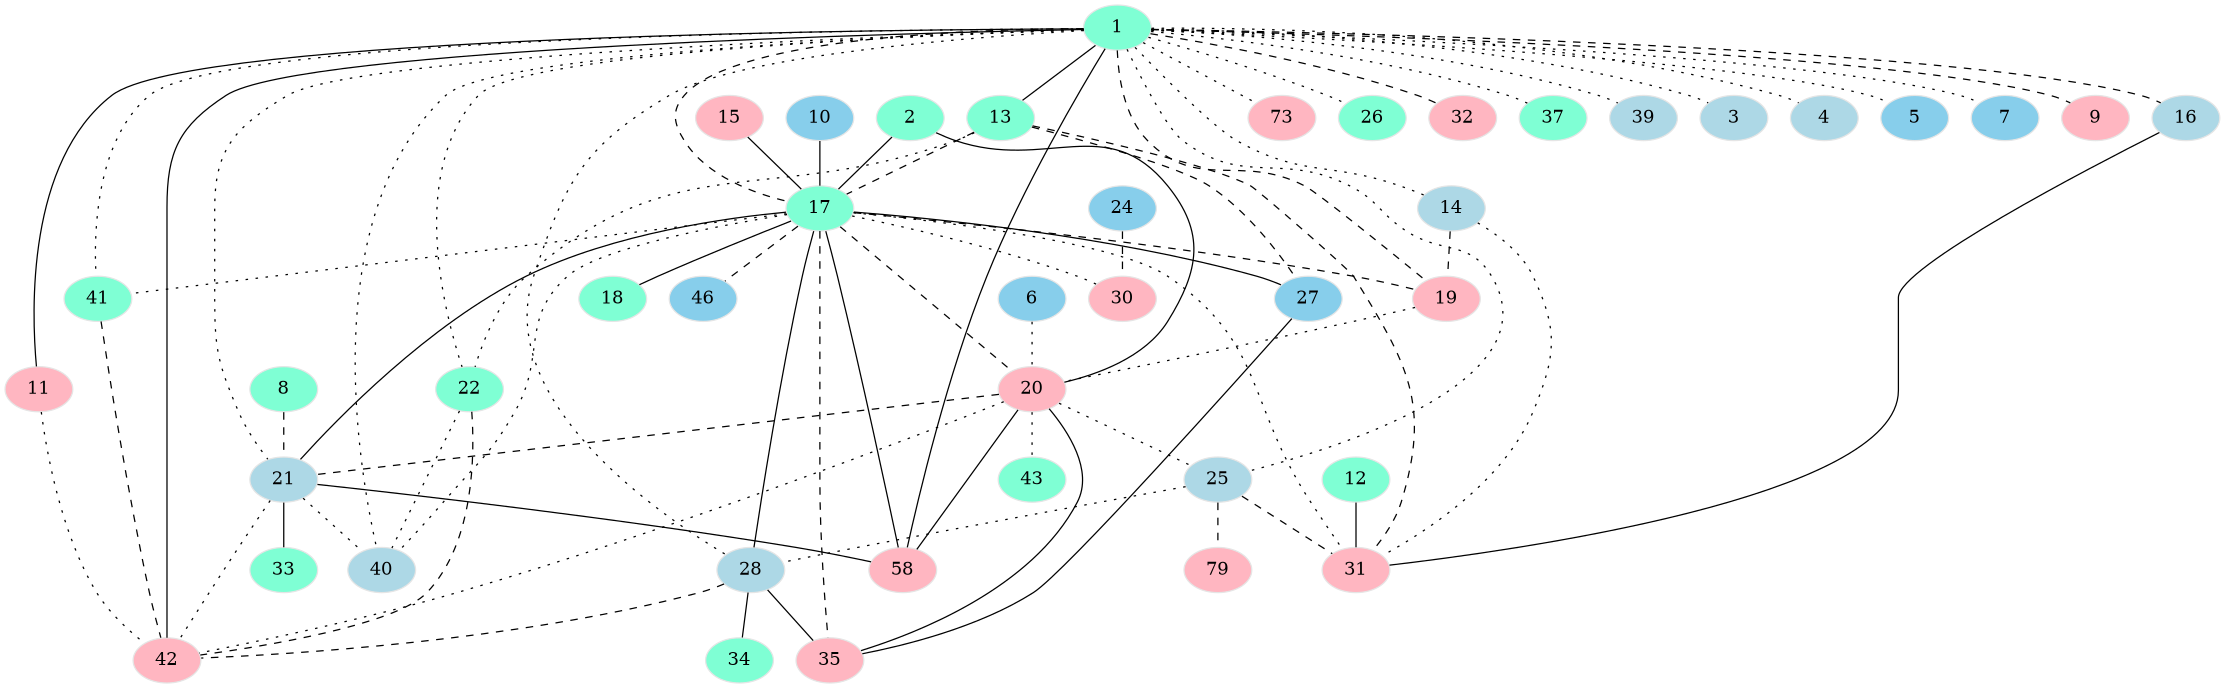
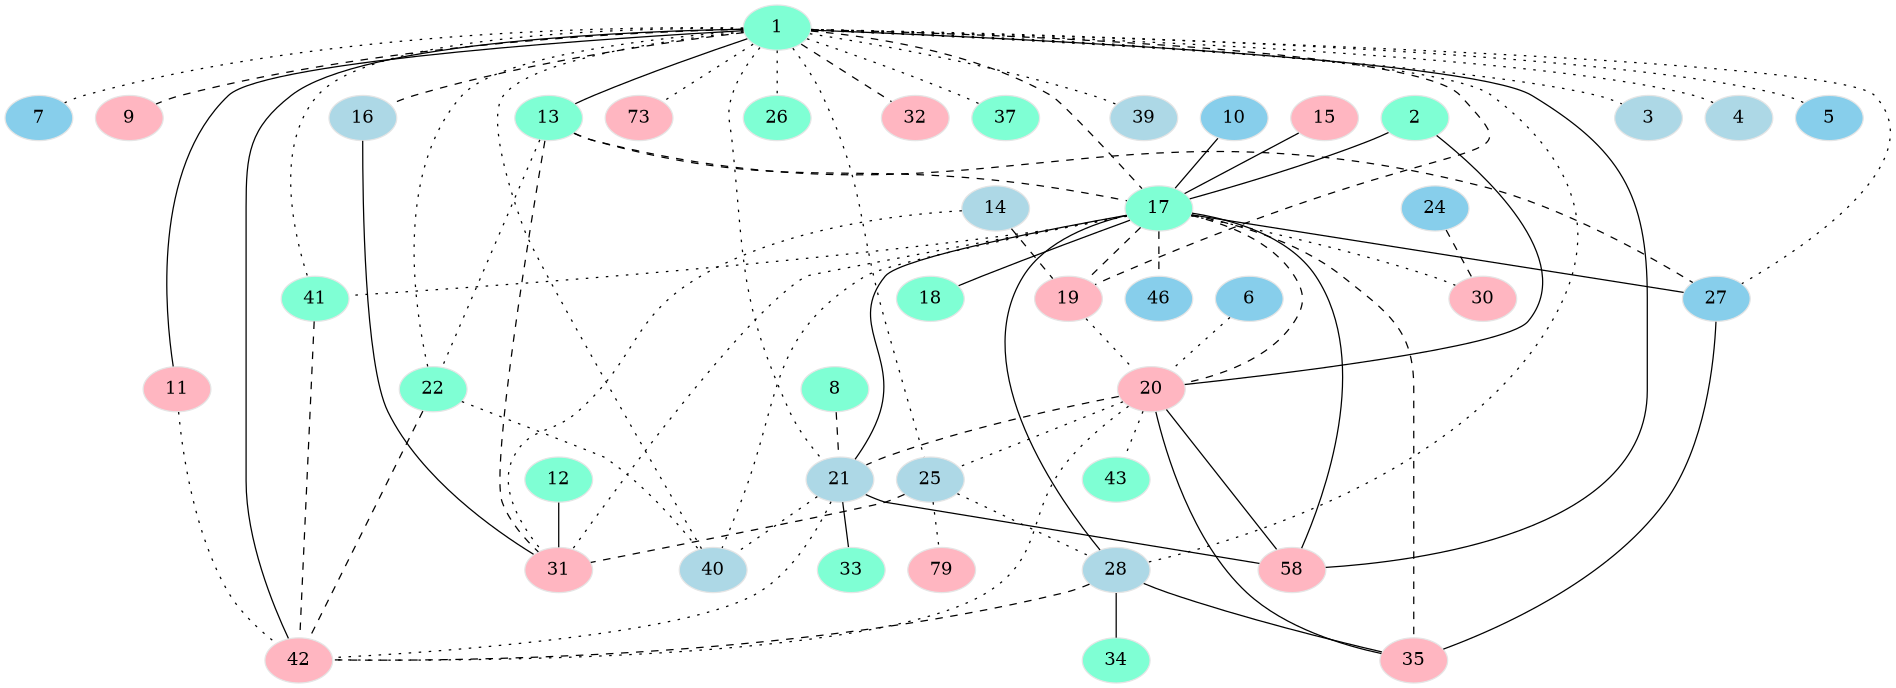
edge "1" -- "14": now "1" -- "27"
edge "25" -- "79": style dashed -> dotted
